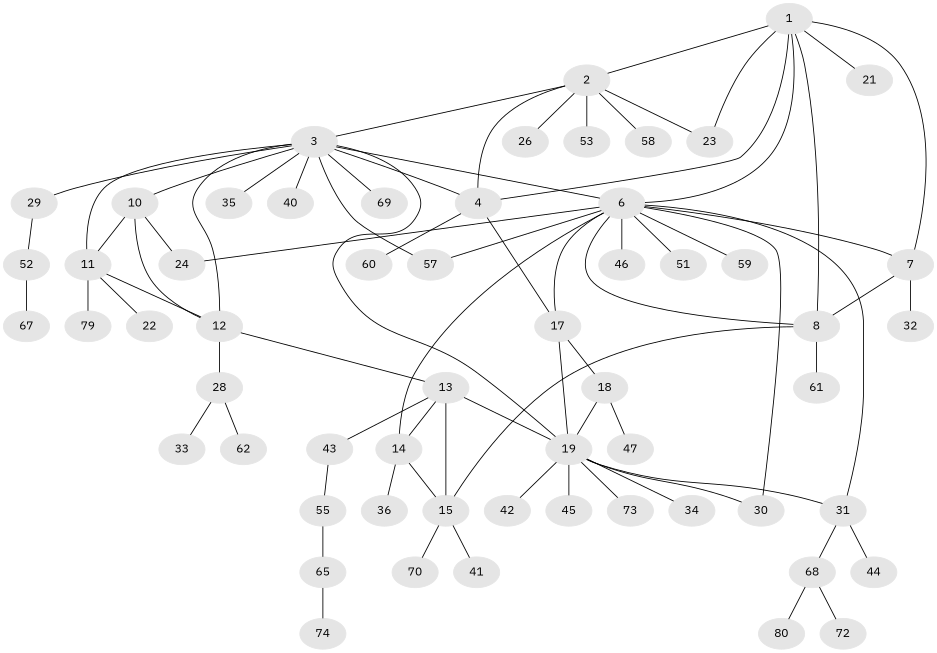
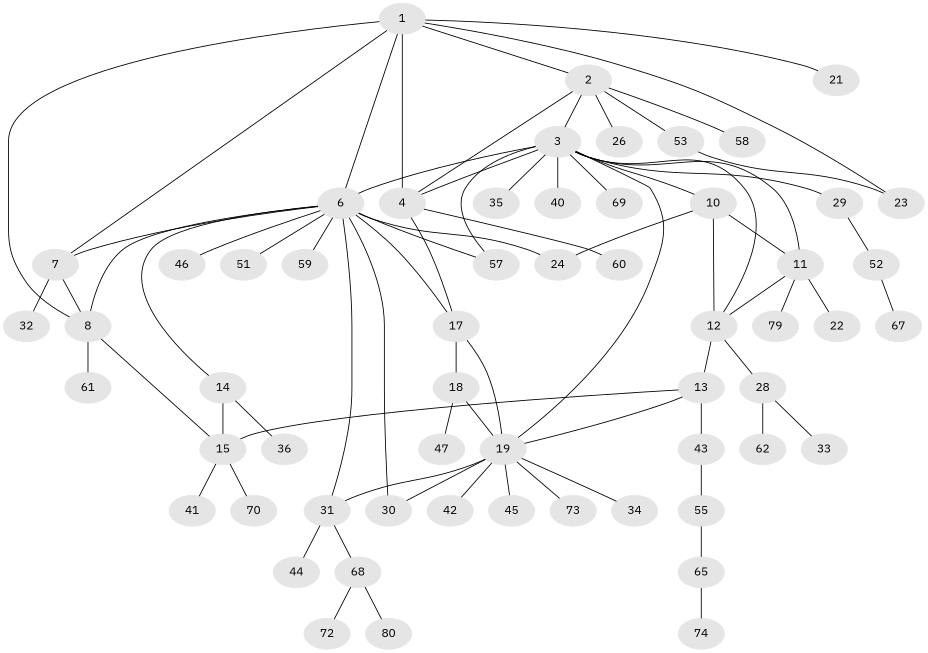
edge "2" -- "23": now "53" -- "23"
edge "13" -- "14": removed
